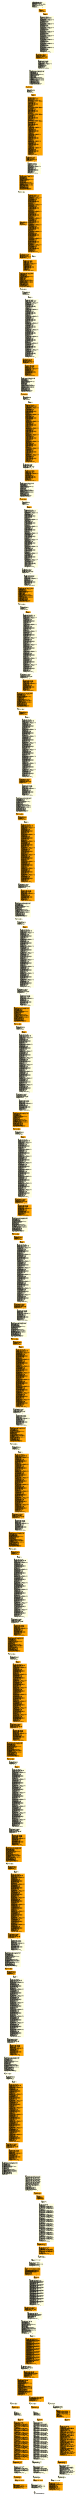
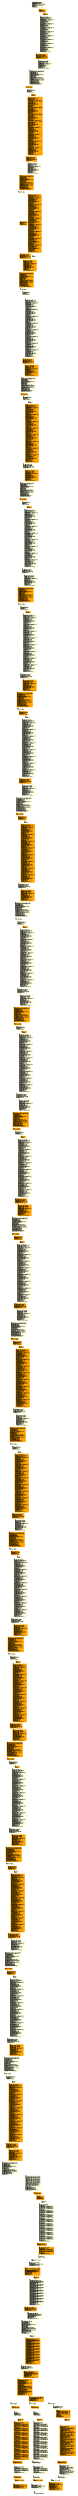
node "%452:": removed
